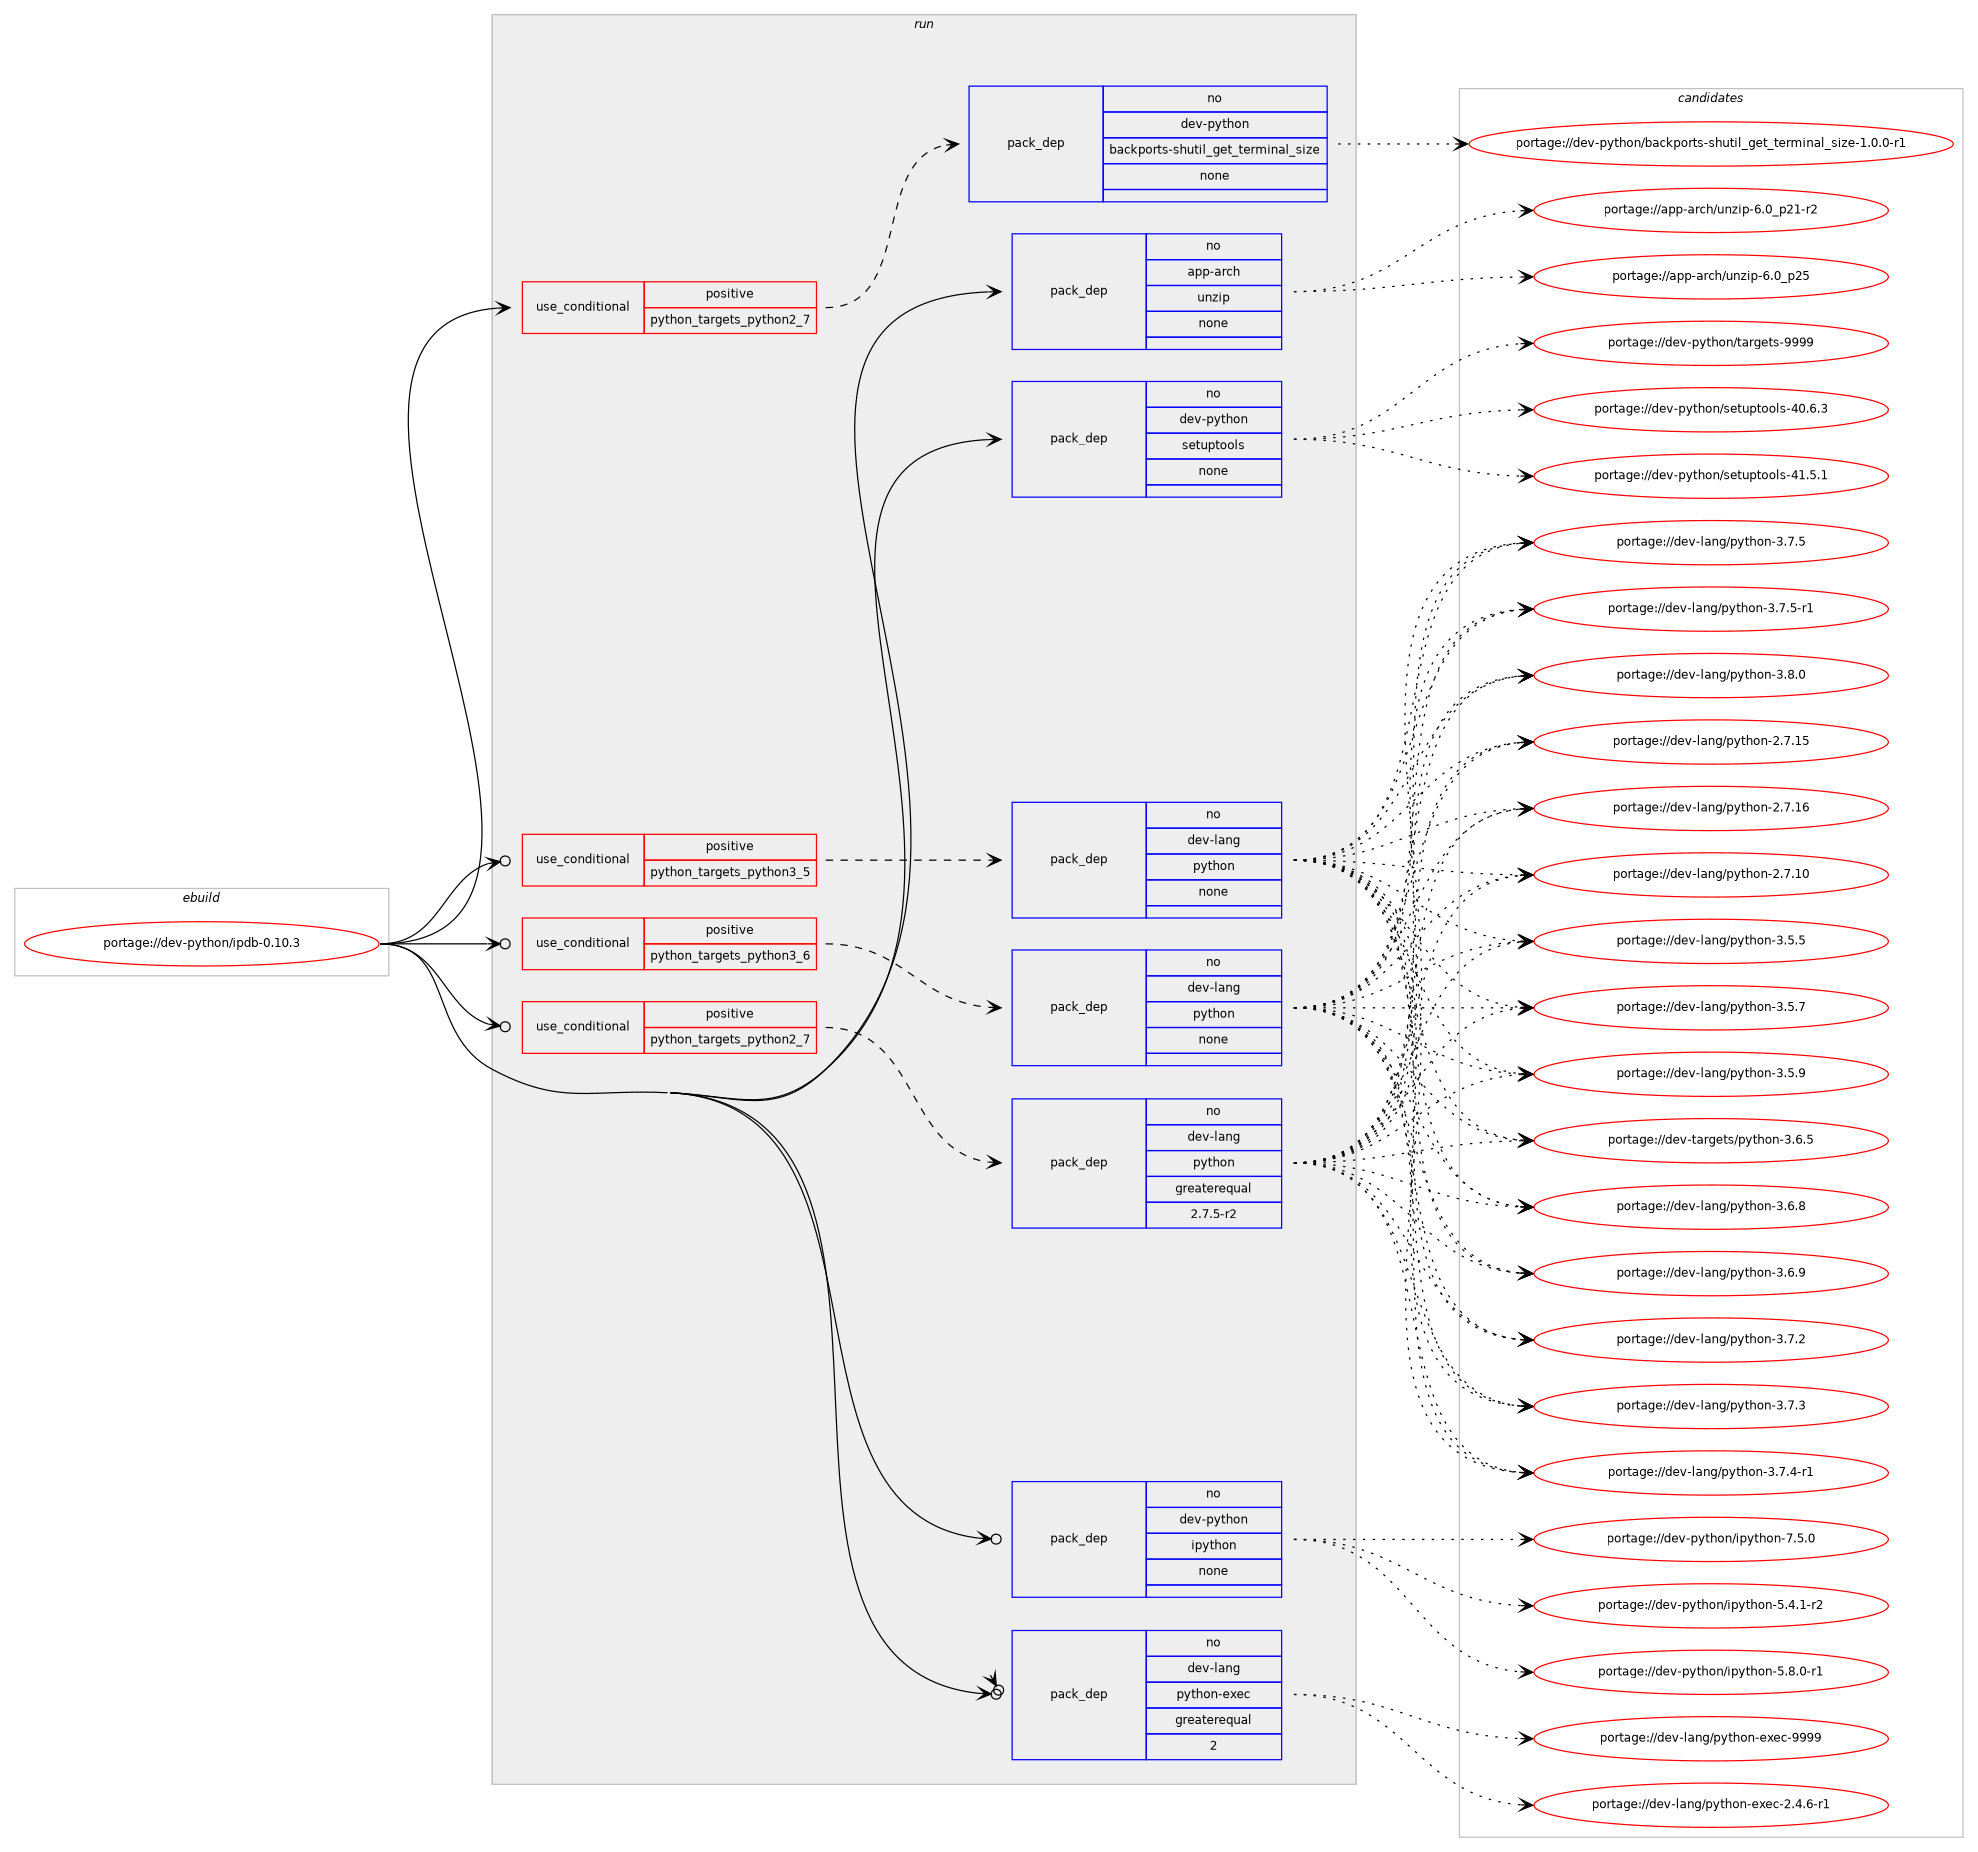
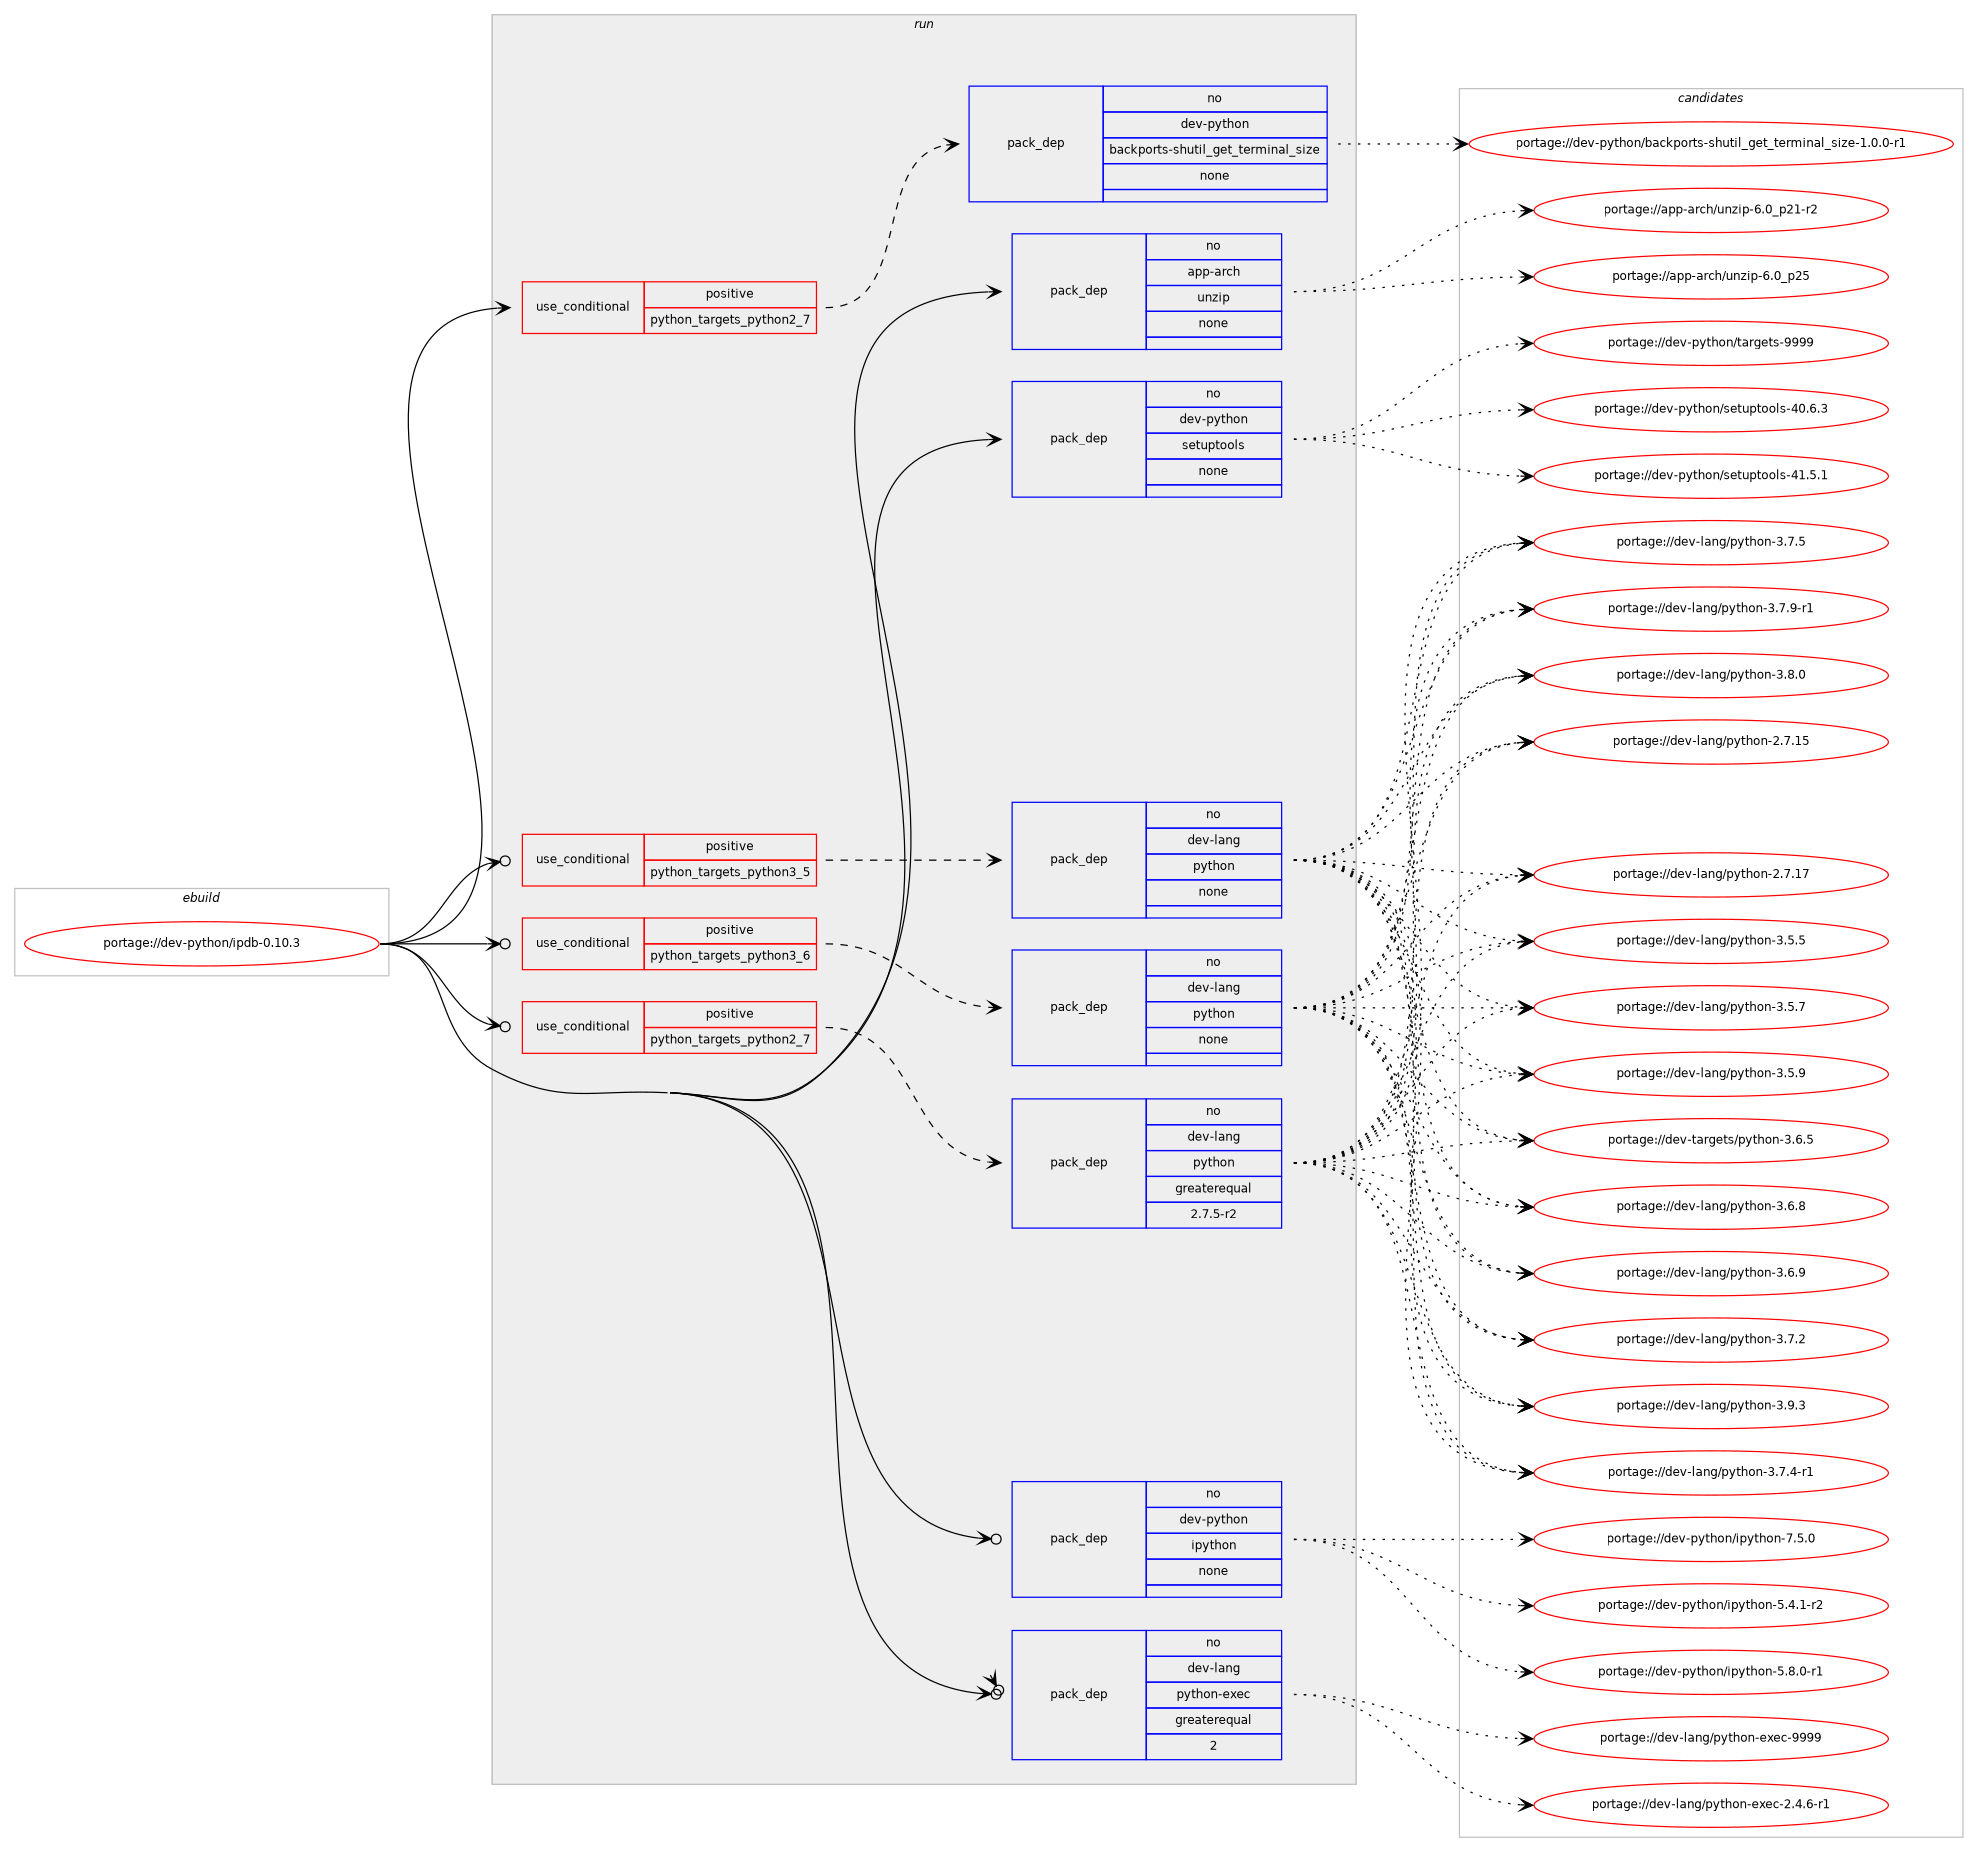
node "portage://dev-lang/python-3.7.5-r1": label "portage://dev-lang/python-3.7.5-r1" -> "portage://dev-lang/python-3.7.9-r1"
node "portage://dev-lang/python-2.7.16": removed
node "portage://dev-lang/python-2.7.10": label "portage://dev-lang/python-2.7.10" -> "portage://dev-lang/python-2.7.17"
node "portage://dev-lang/python-3.7.3": label "portage://dev-lang/python-3.7.3" -> "portage://dev-lang/python-3.9.3"
